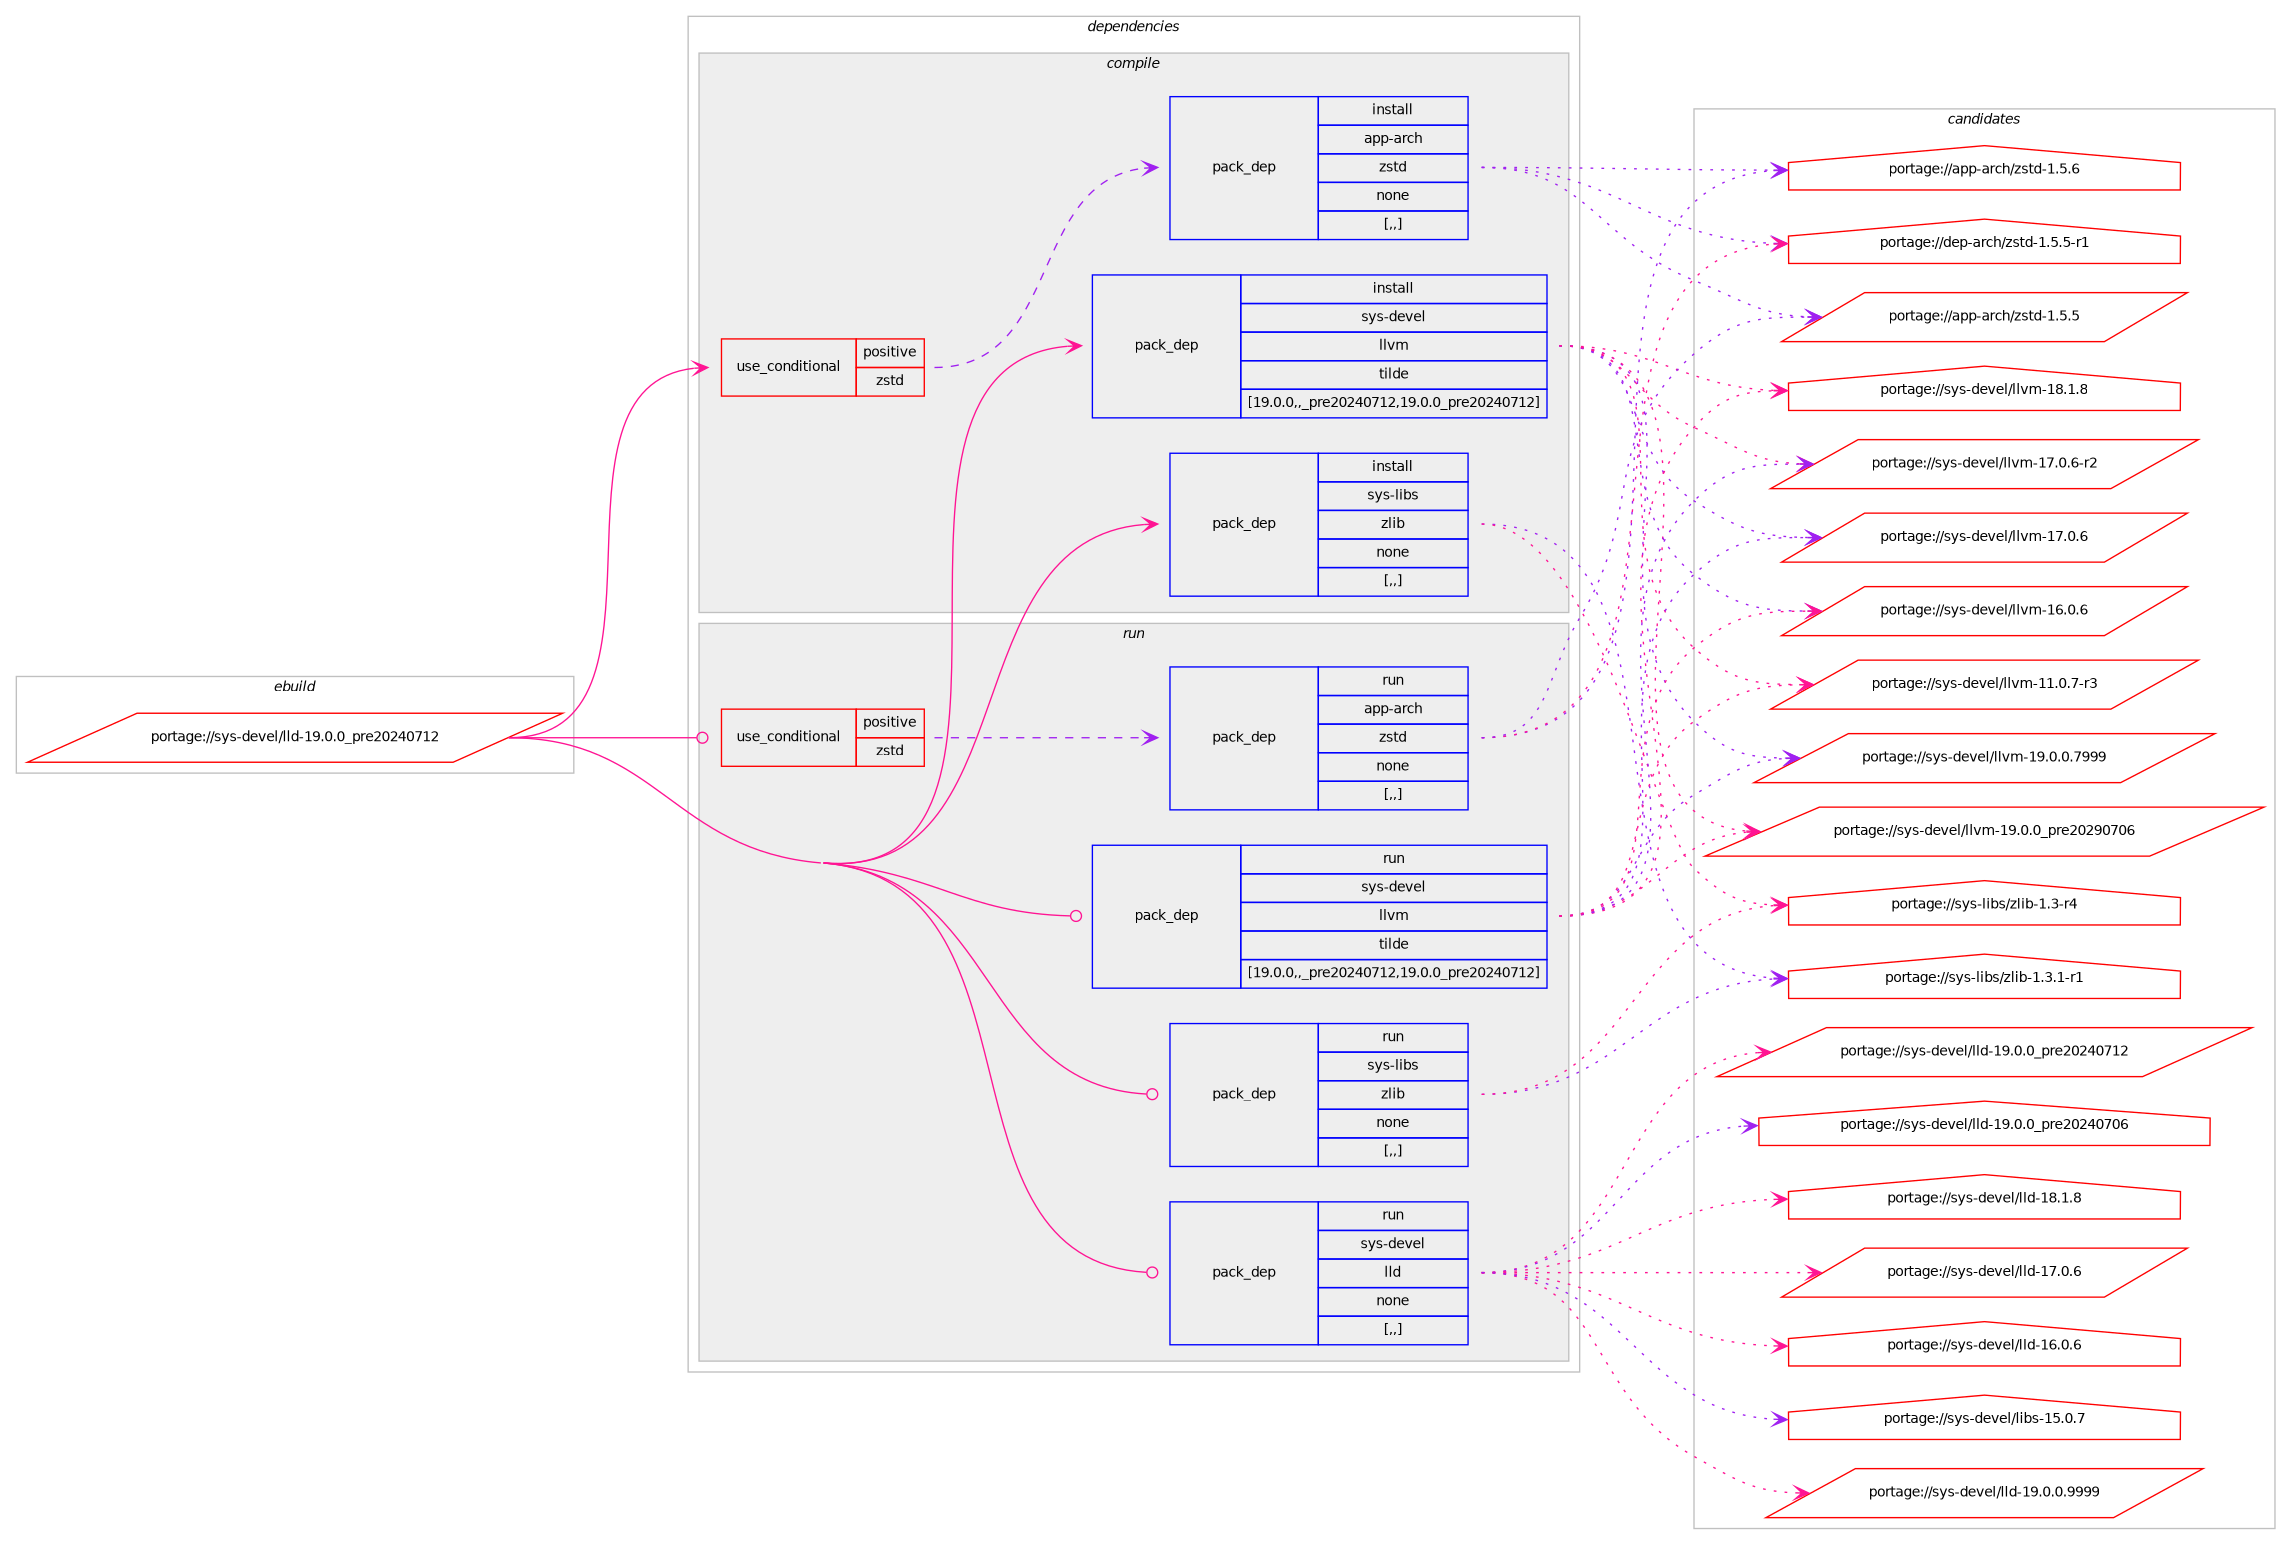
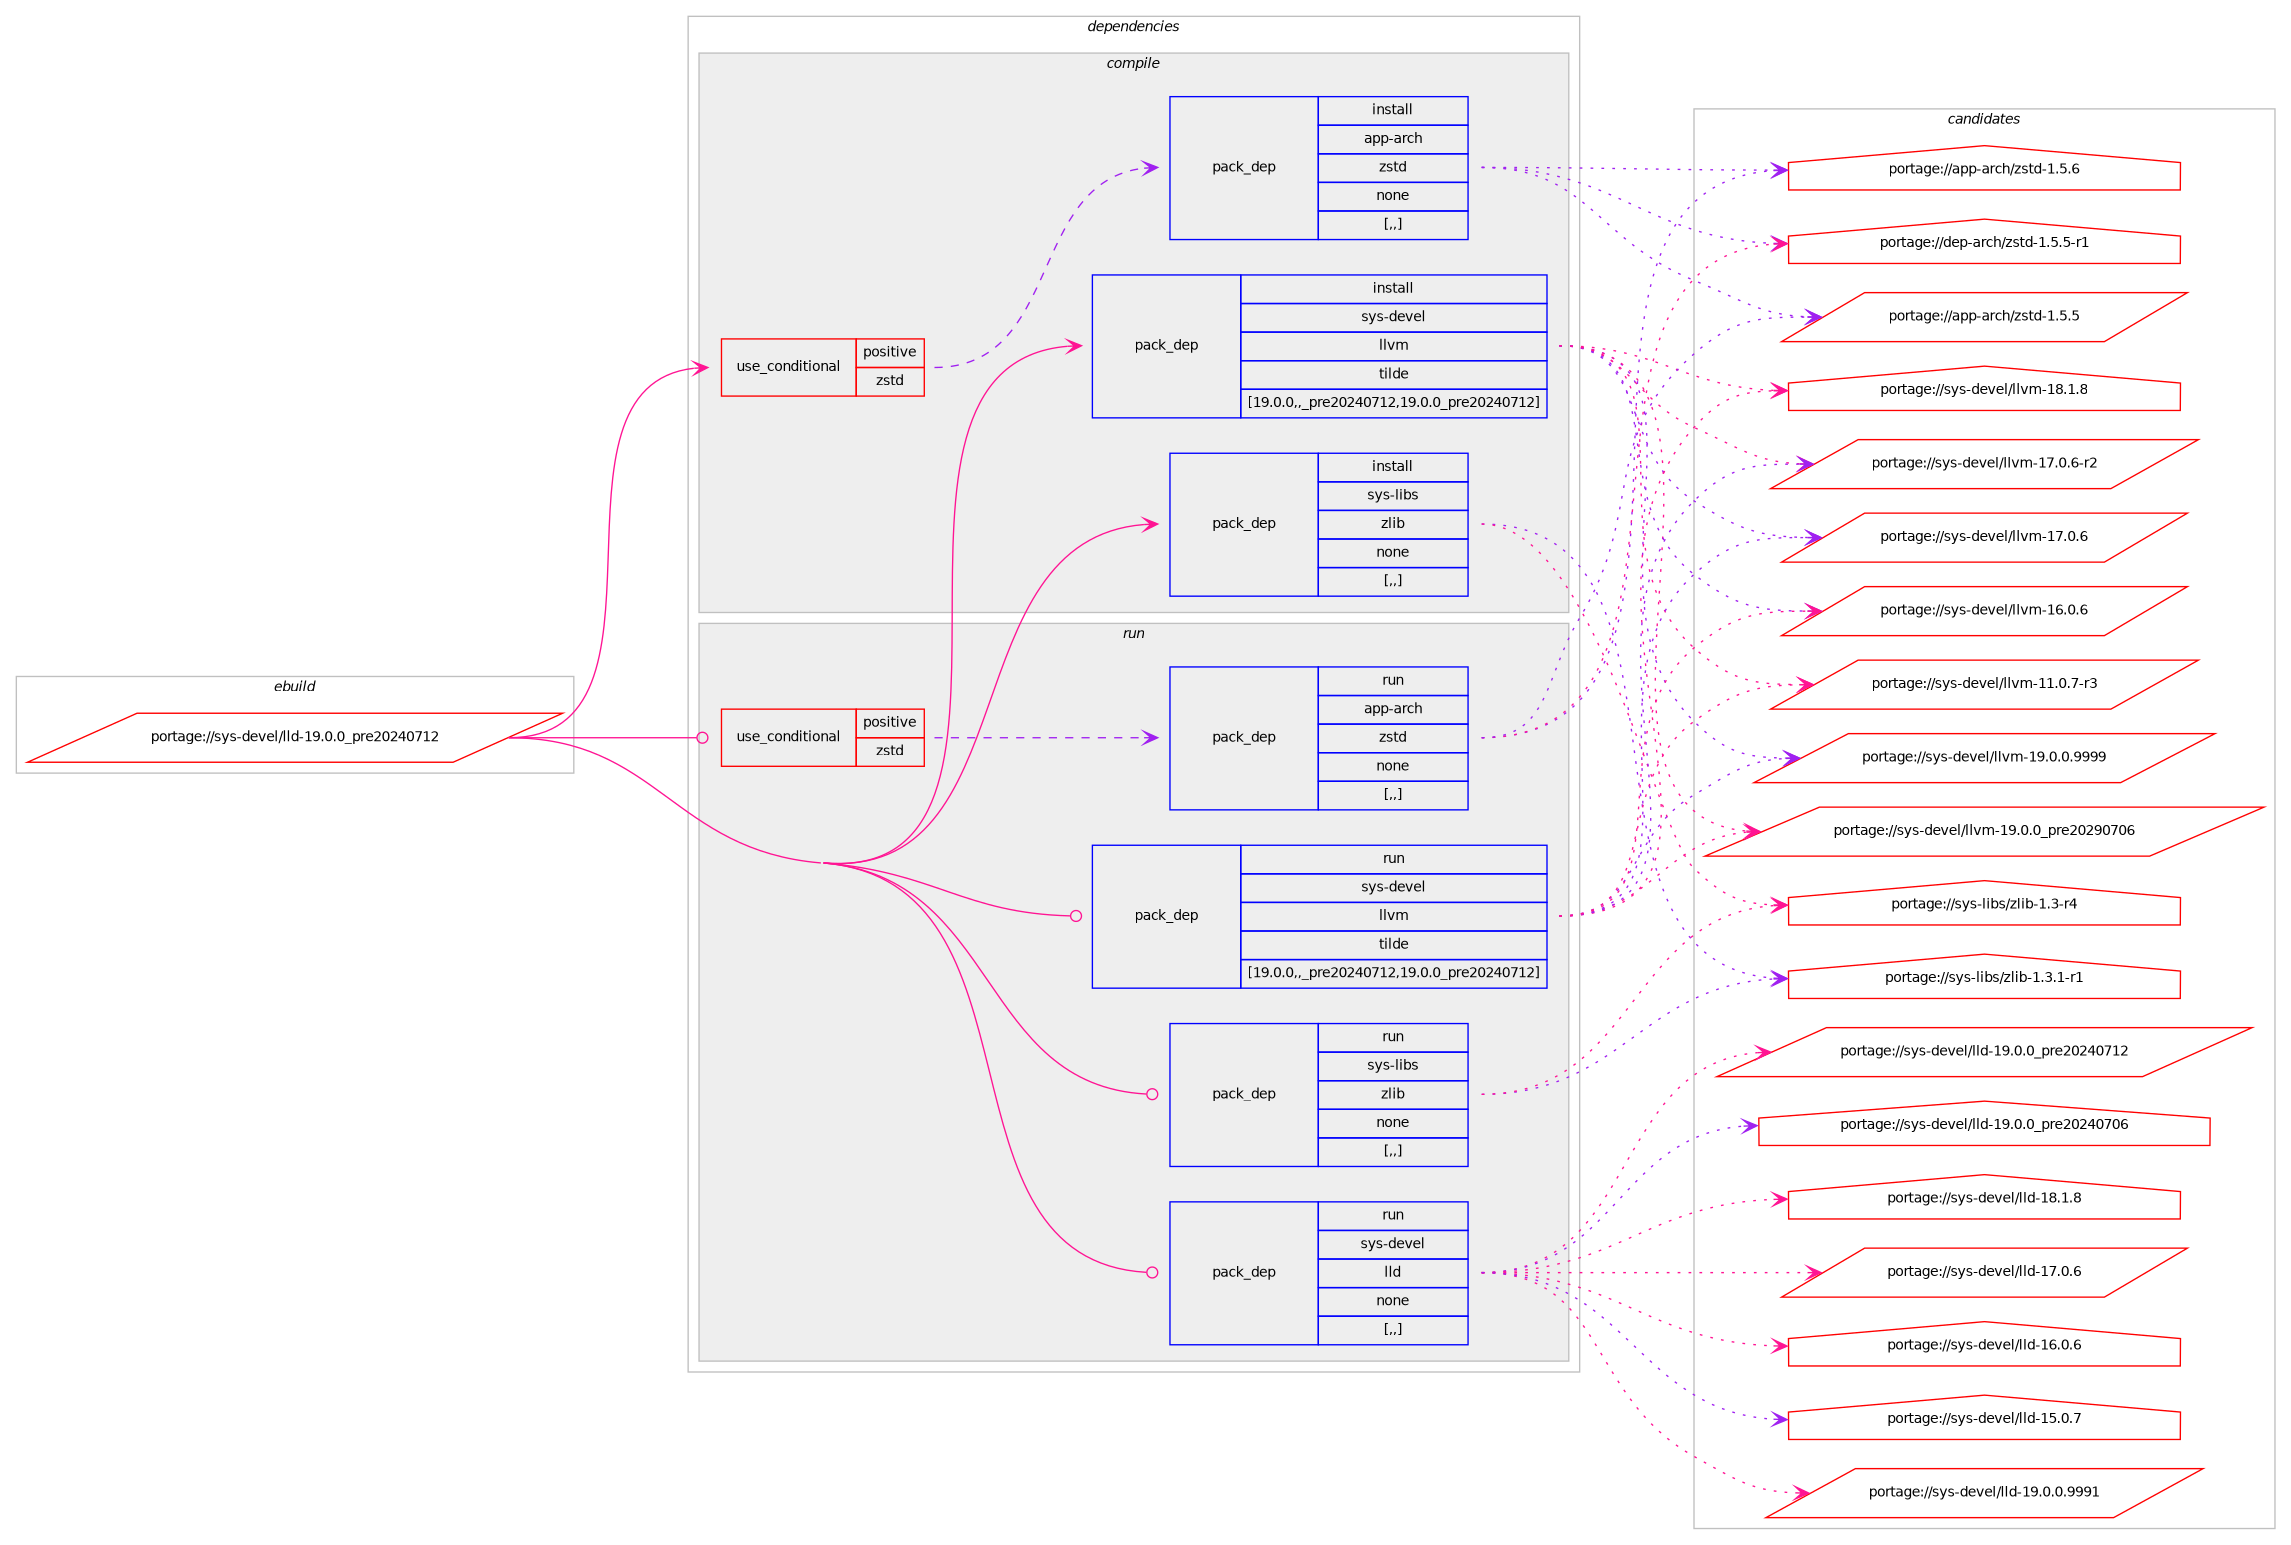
node "portage://sys-devel/llvm-19.0.0.7999": label "portage://sys-devel/llvm-19.0.0.7999" -> "portage://sys-devel/llvm-19.0.0.9999"
node "portage://sys-devel/libs-15.0.7": label "portage://sys-devel/libs-15.0.7" -> "portage://sys-devel/lld-15.0.7"
node "portage://sys-devel/lld-19.0.0.9999": label "portage://sys-devel/lld-19.0.0.9999" -> "portage://sys-devel/lld-19.0.0.9991"
